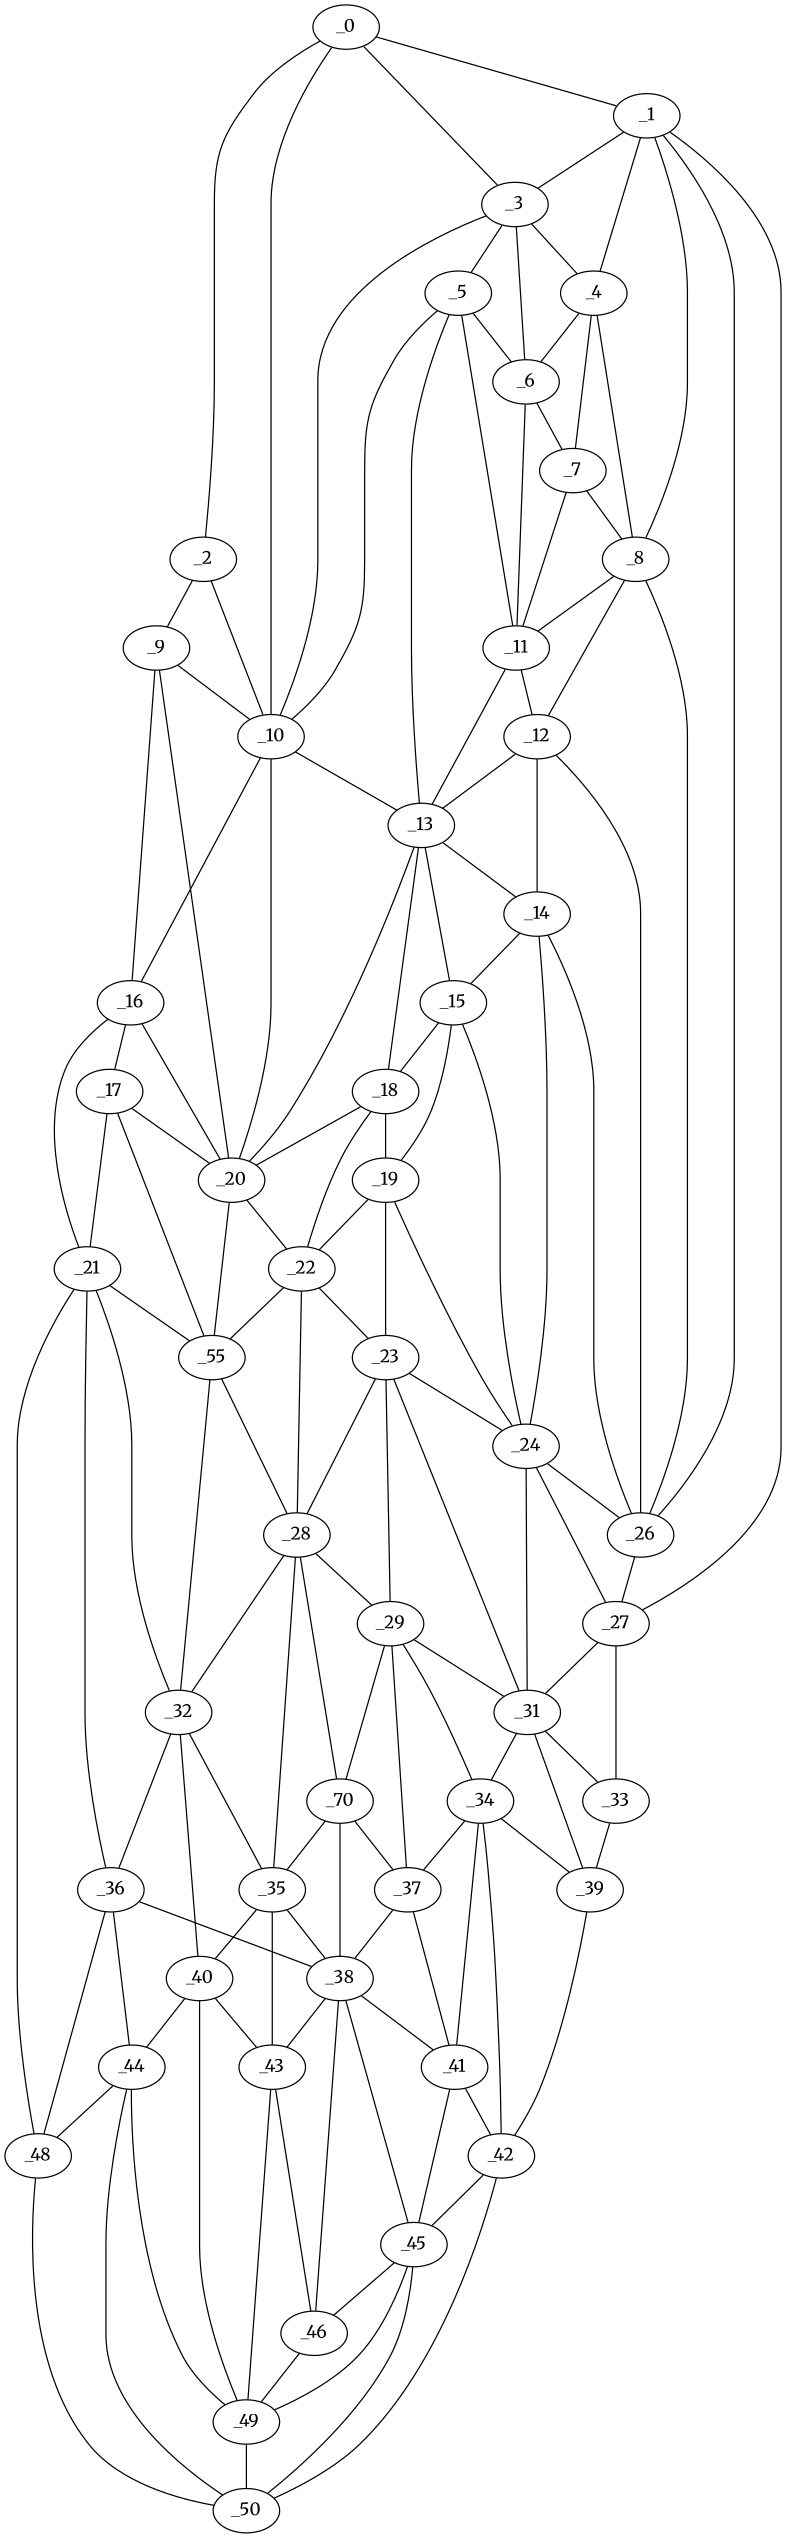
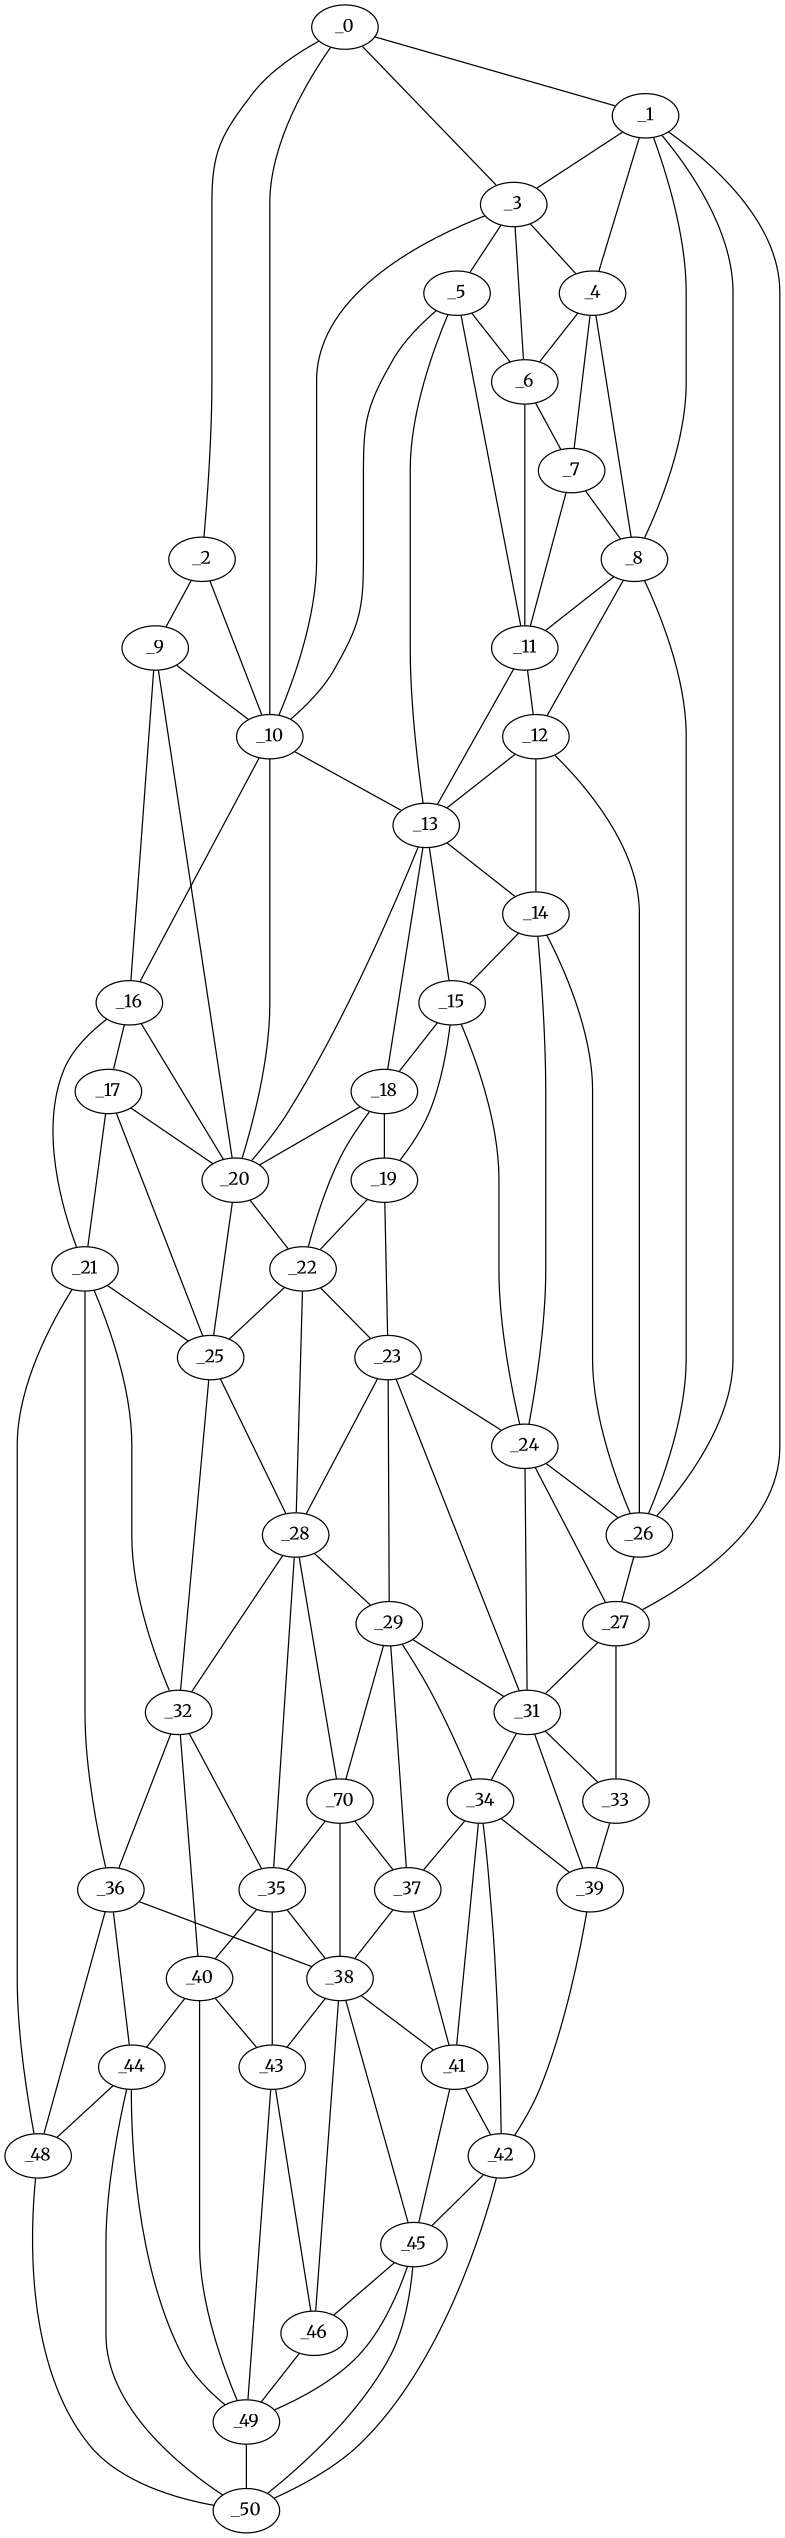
edge "_19" -- "_24": removed
node "_55": label "_55" -> "_25"
